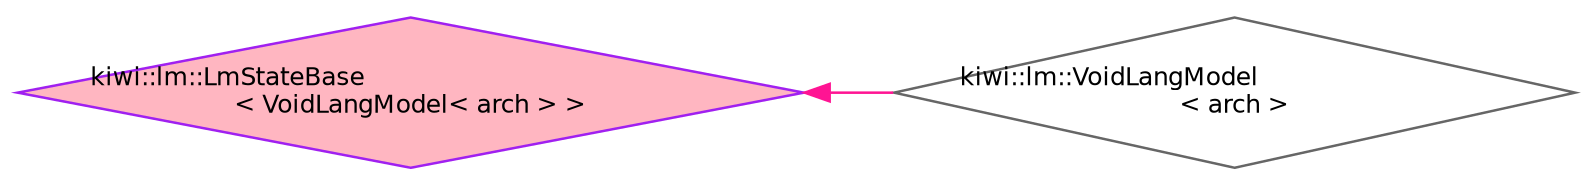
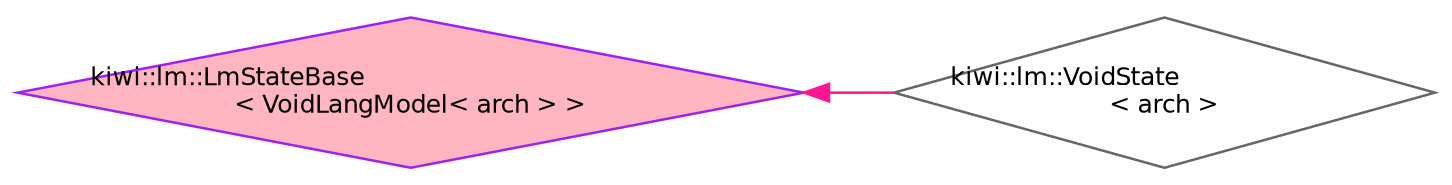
node "kiwi::lm::VoidLangModel < arch >": label "kiwi::lm::VoidLangModel < arch >" -> "kiwi::lm::VoidState < arch >"
